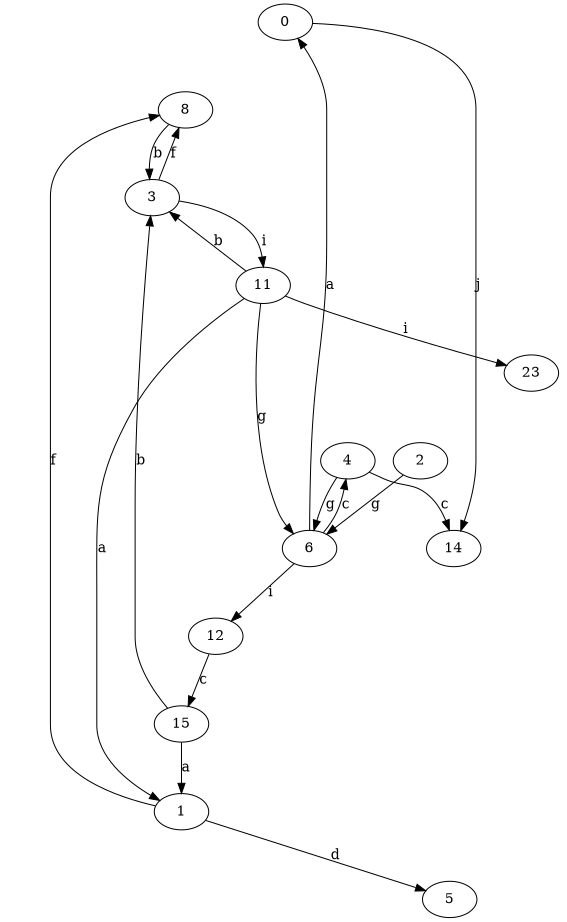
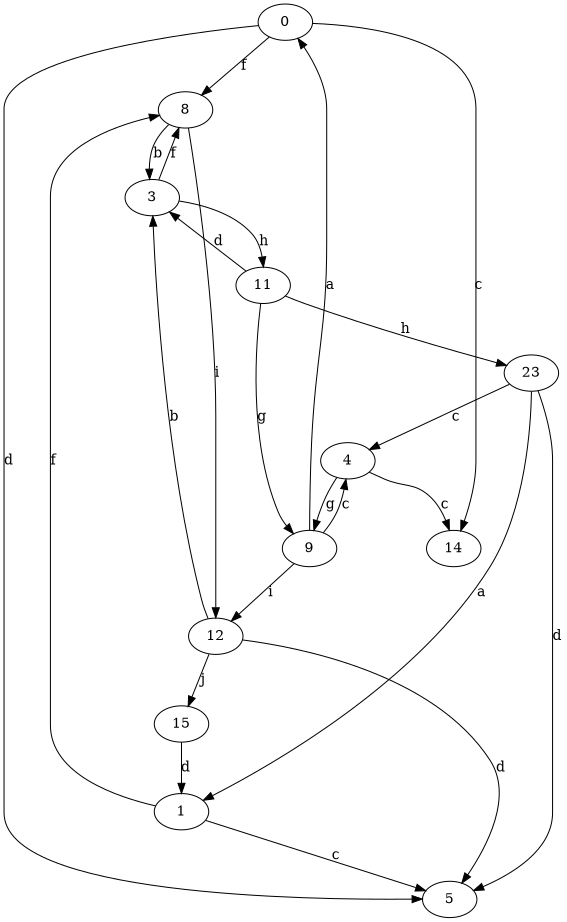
edge "0" -> "8": added, label "f"
edge "11" -> "3": label "b" -> "d"
edge "3" -> "11": label "i" -> "h"
edge "0" -> "14": label "j" -> "c"
edge "11" -> "23": label "i" -> "h"
edge "8" -> "12": added, label "i"
edge "23" -> "4": added, label "c"
node "2": removed
edge "15" -> "3": now "12" -> "3"
edge "11" -> "1": now "23" -> "1"
edge "0" -> "5": added, label "d"
node "6": label "6" -> "9"
edge "23" -> "5": added, label "d"
edge "12" -> "15": label "c" -> "j"
edge "12" -> "5": added, label "d"
edge "15" -> "1": label "a" -> "d"
edge "1" -> "5": label "d" -> "c"
